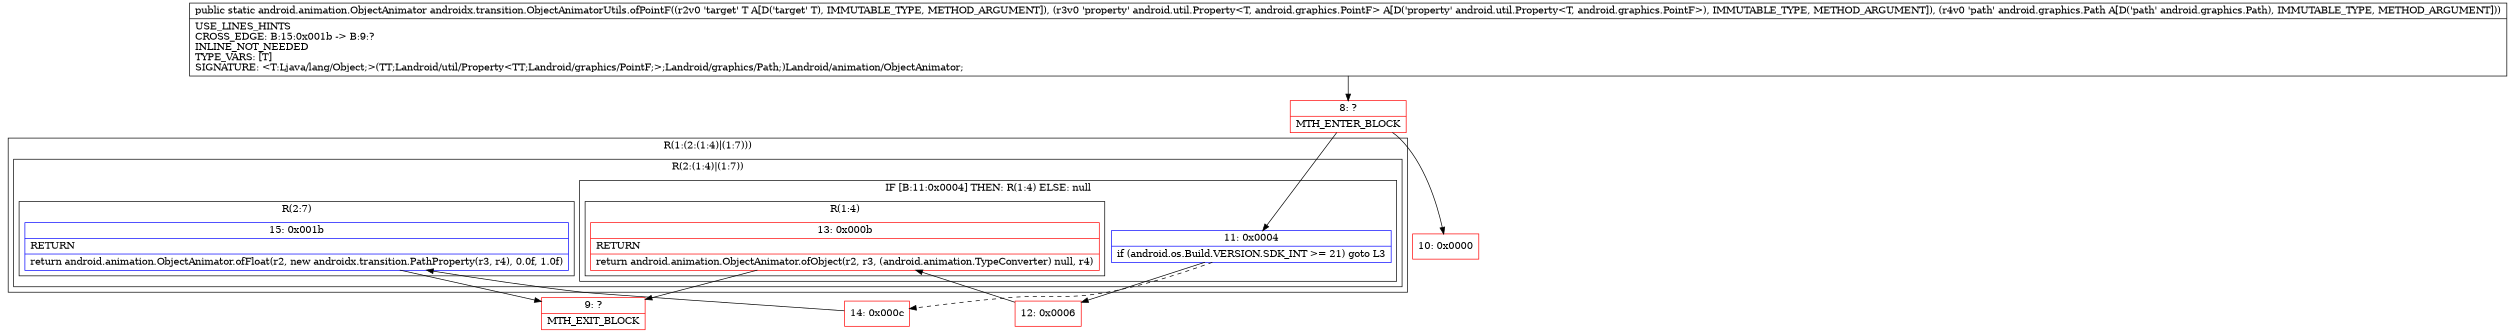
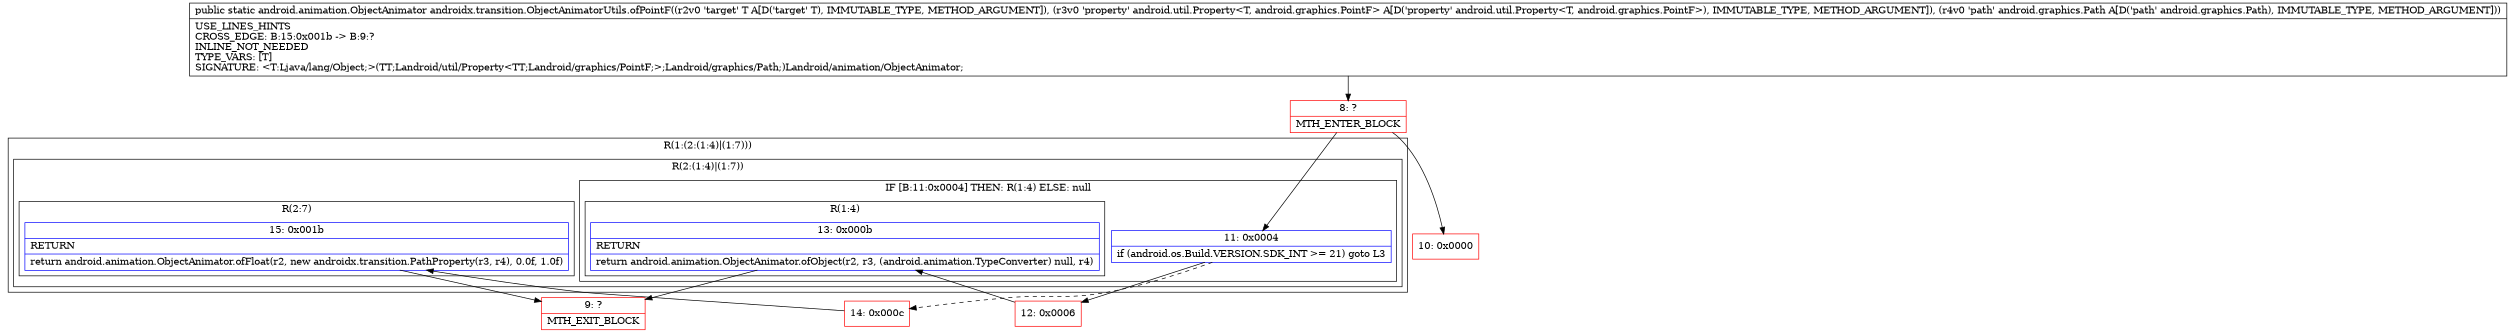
node "13: 0x000b": color red -> blue
